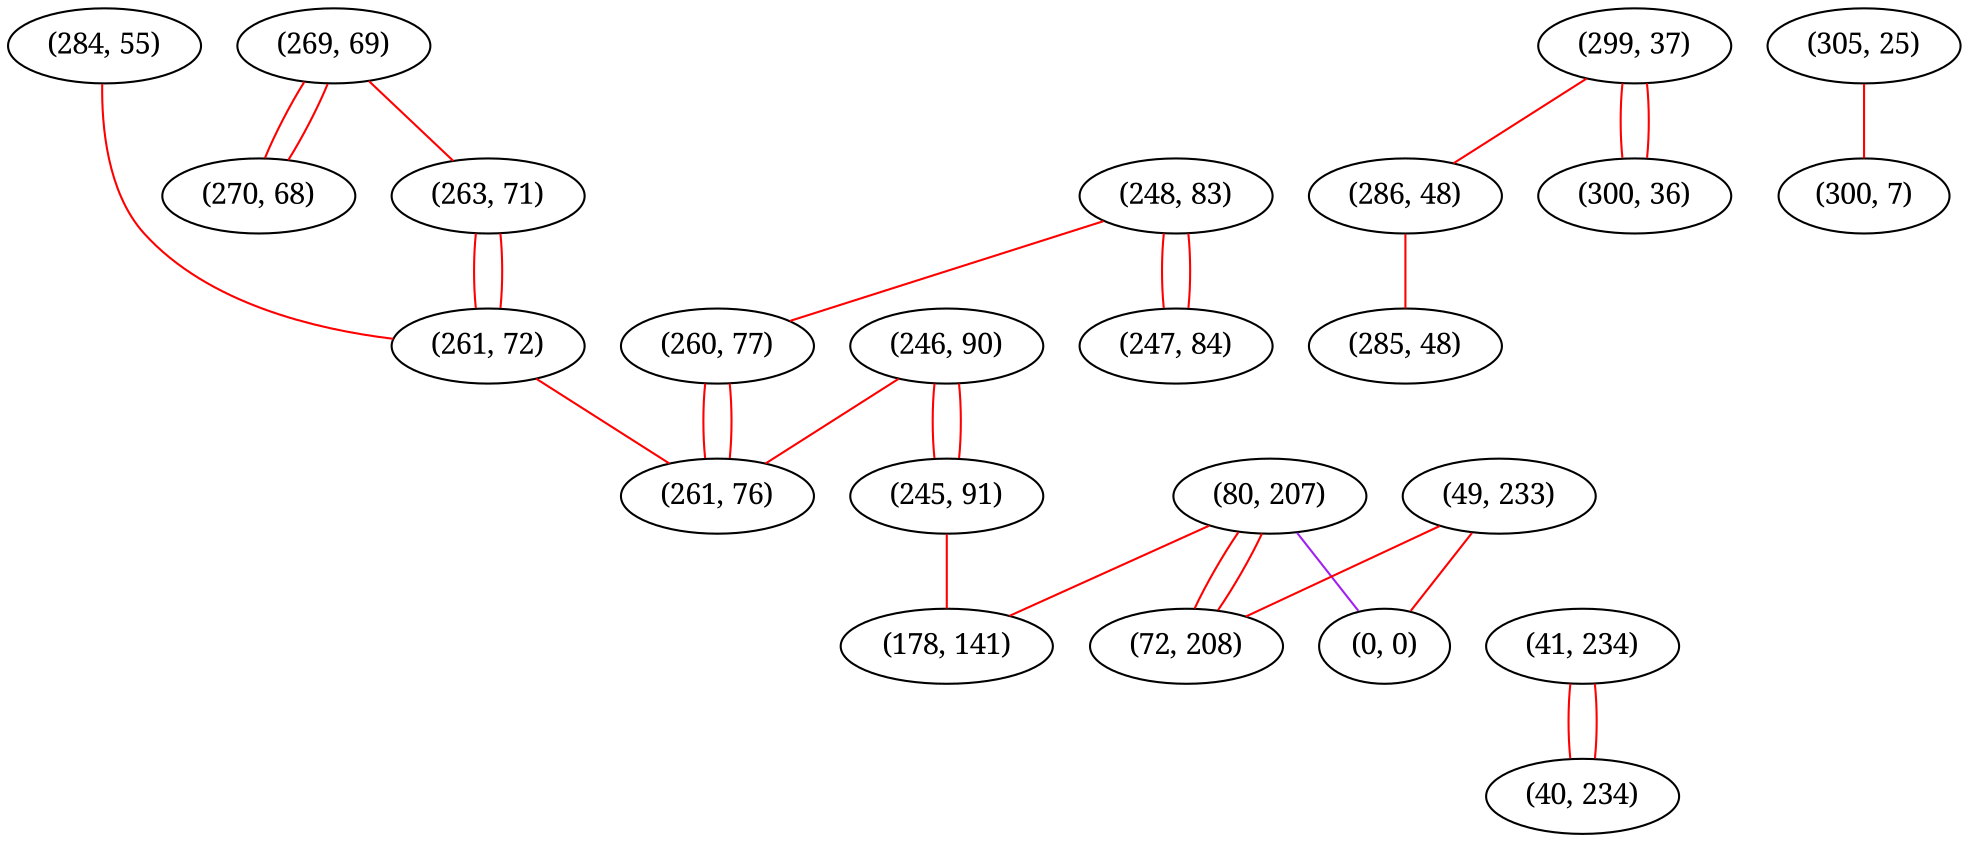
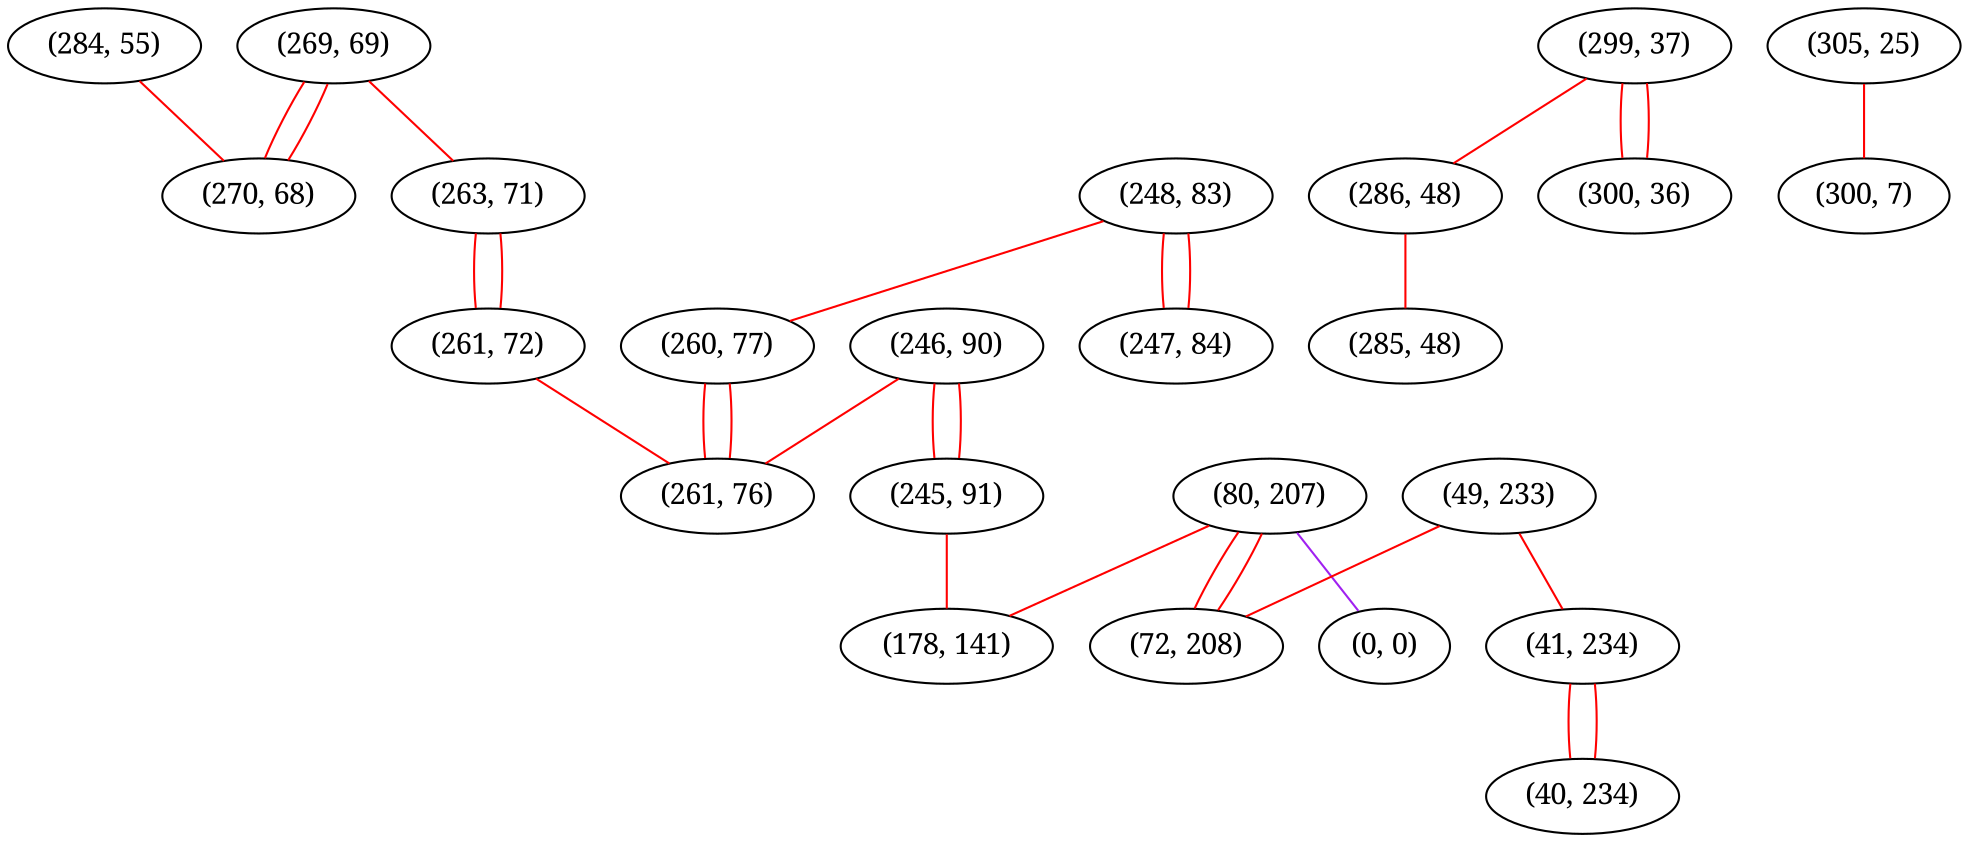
edge "(284, 55)" -- "(261, 72)": now "(284, 55)" -- "(270, 68)"
edge "(49, 233)" -- "(0, 0)": now "(49, 233)" -- "(41, 234)"
